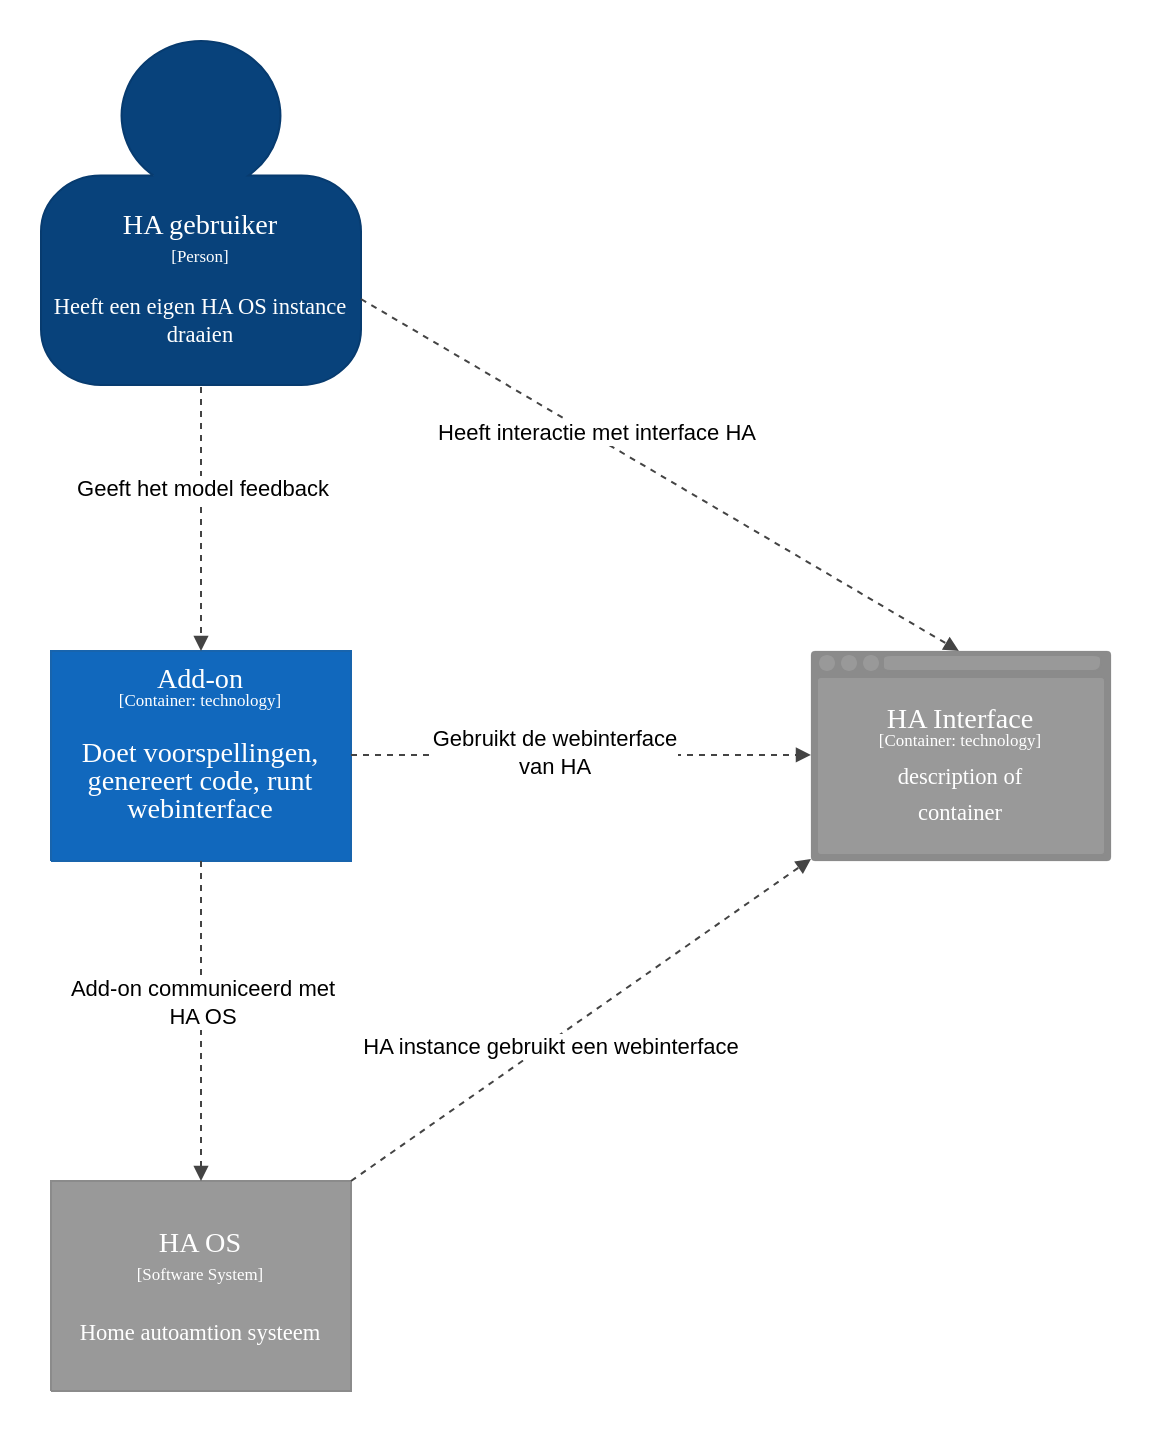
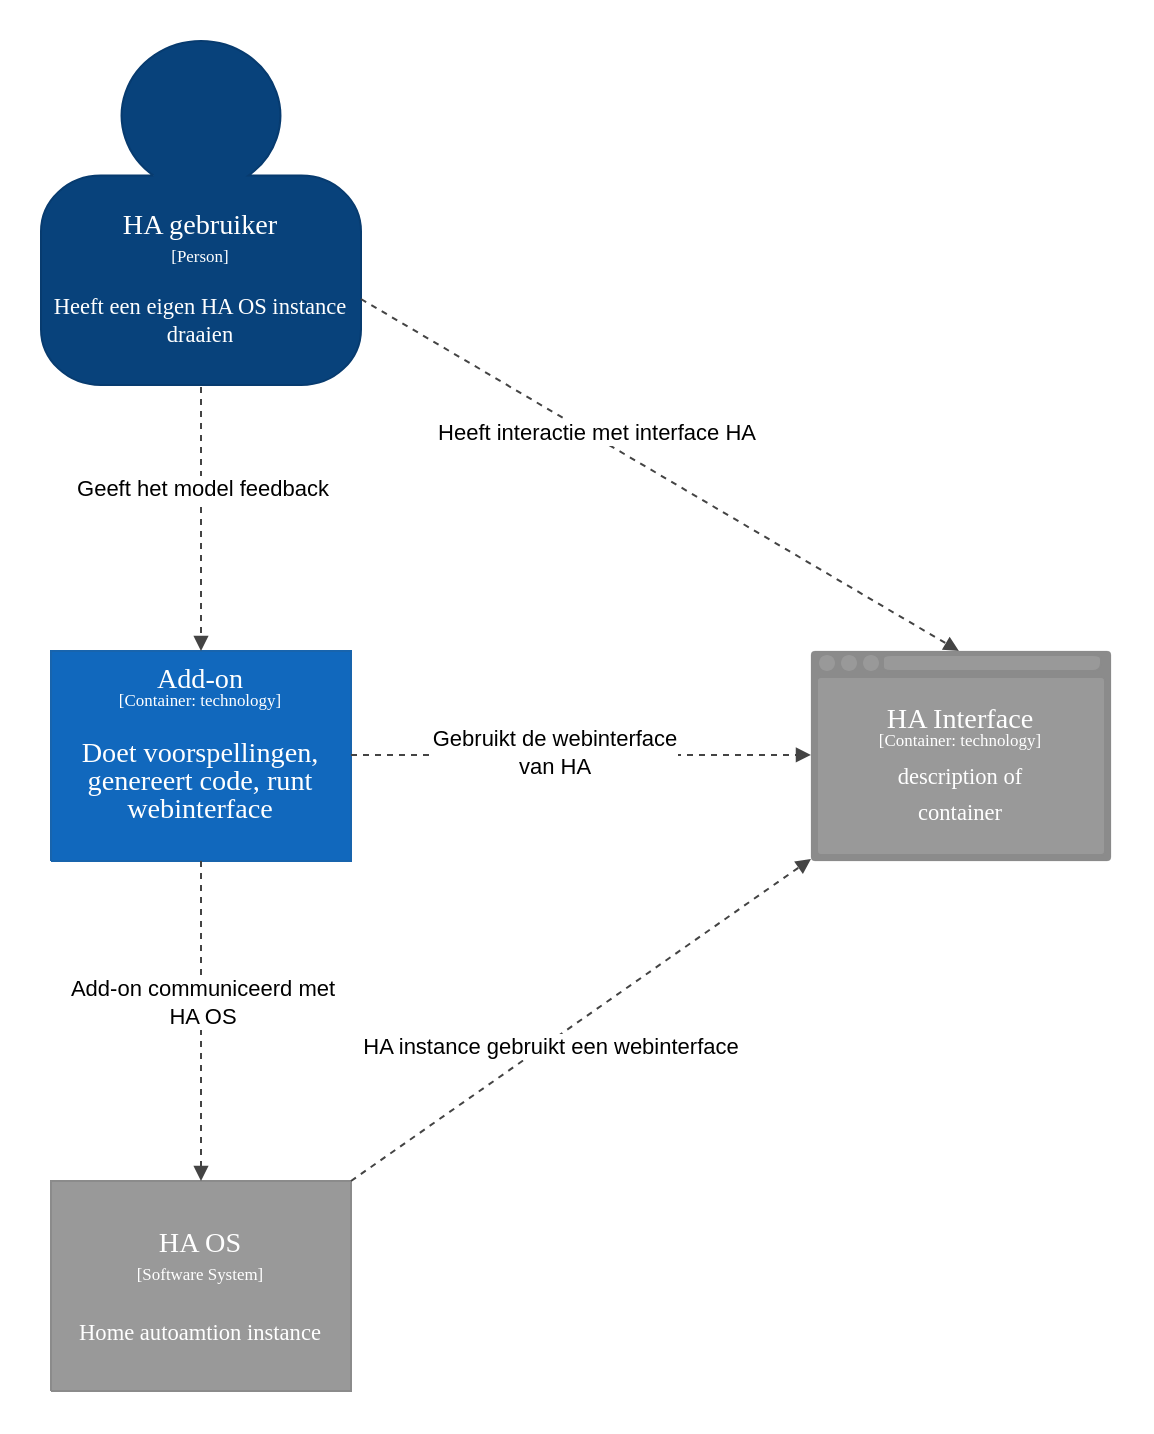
node "HA OS [Software System] Home autoamtion systeem": label "HA OS [Software System] Home autoamtion systeem" -> "HA OS [Software System] Home autoamtion instance"
